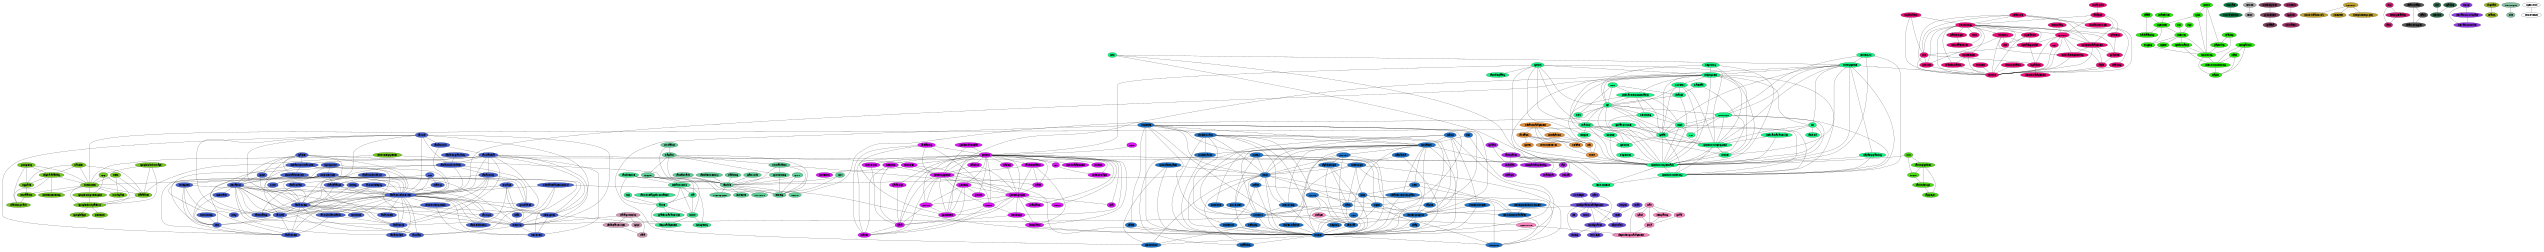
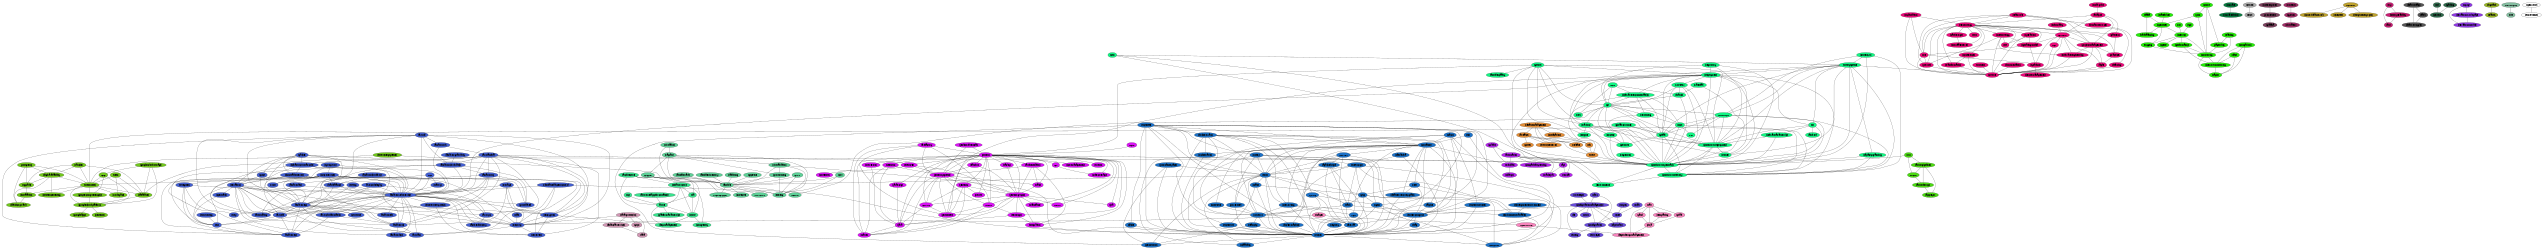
node "_directory": label "_directory" -> "_methodology"
node "_passwords": label "_passwords" -> "_pipeline"
